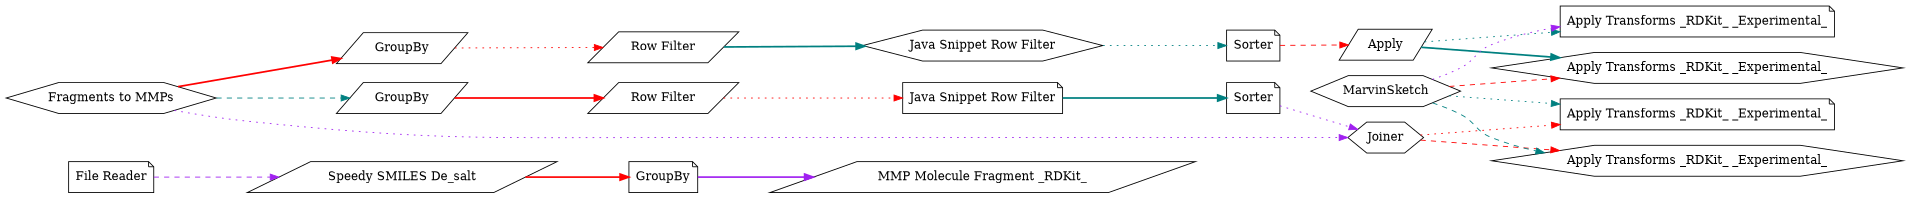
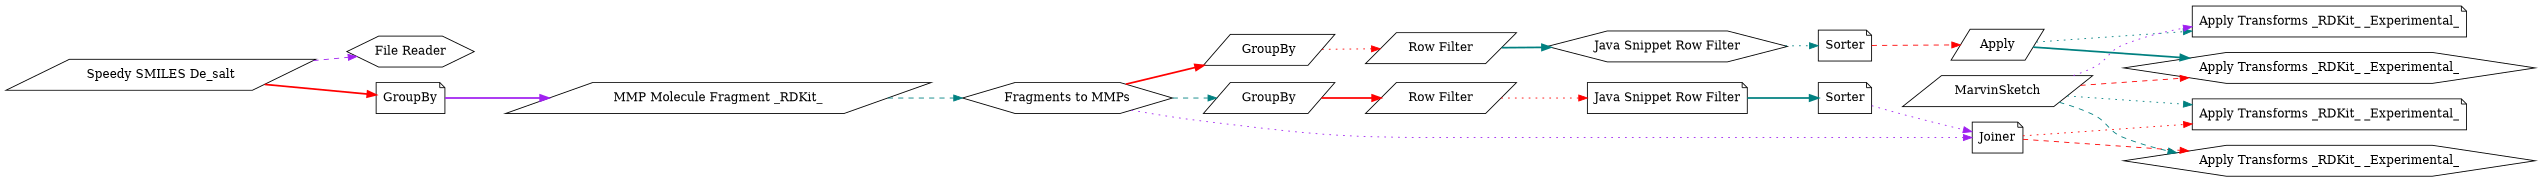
node "MarvinSketch": shape hexagon -> parallelogram
edge "MMP Molecule Fragment _RDKit_" -> "Fragments to MMPs": added
node "Joiner": shape hexagon -> note
node "File Reader": shape note -> hexagon
edge "File Reader" -> "Speedy SMILES De_salt": reversed
